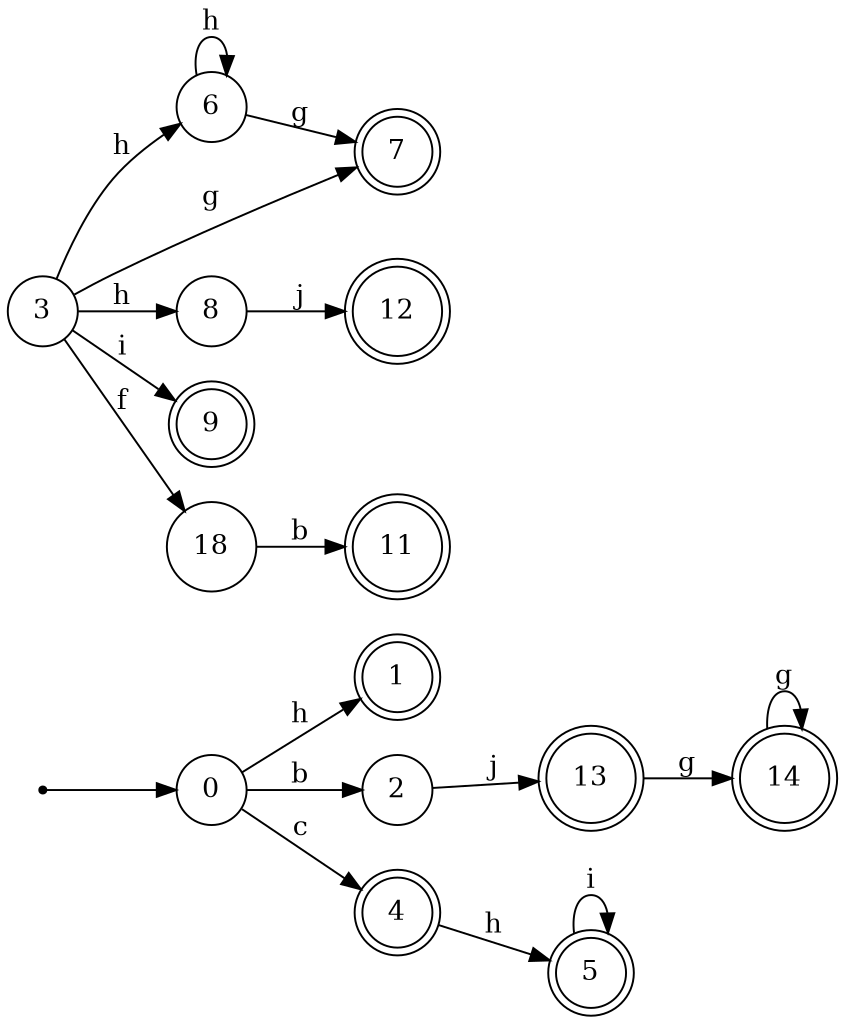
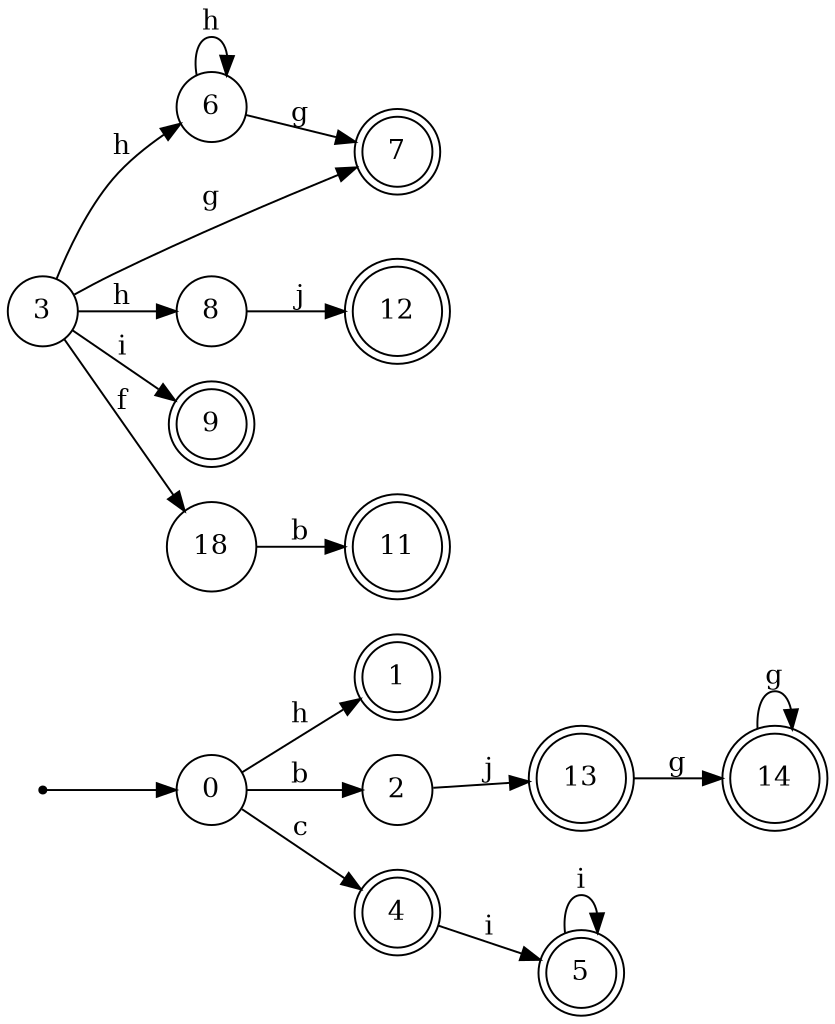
edge "4" -> "5": label "h" -> "i"
